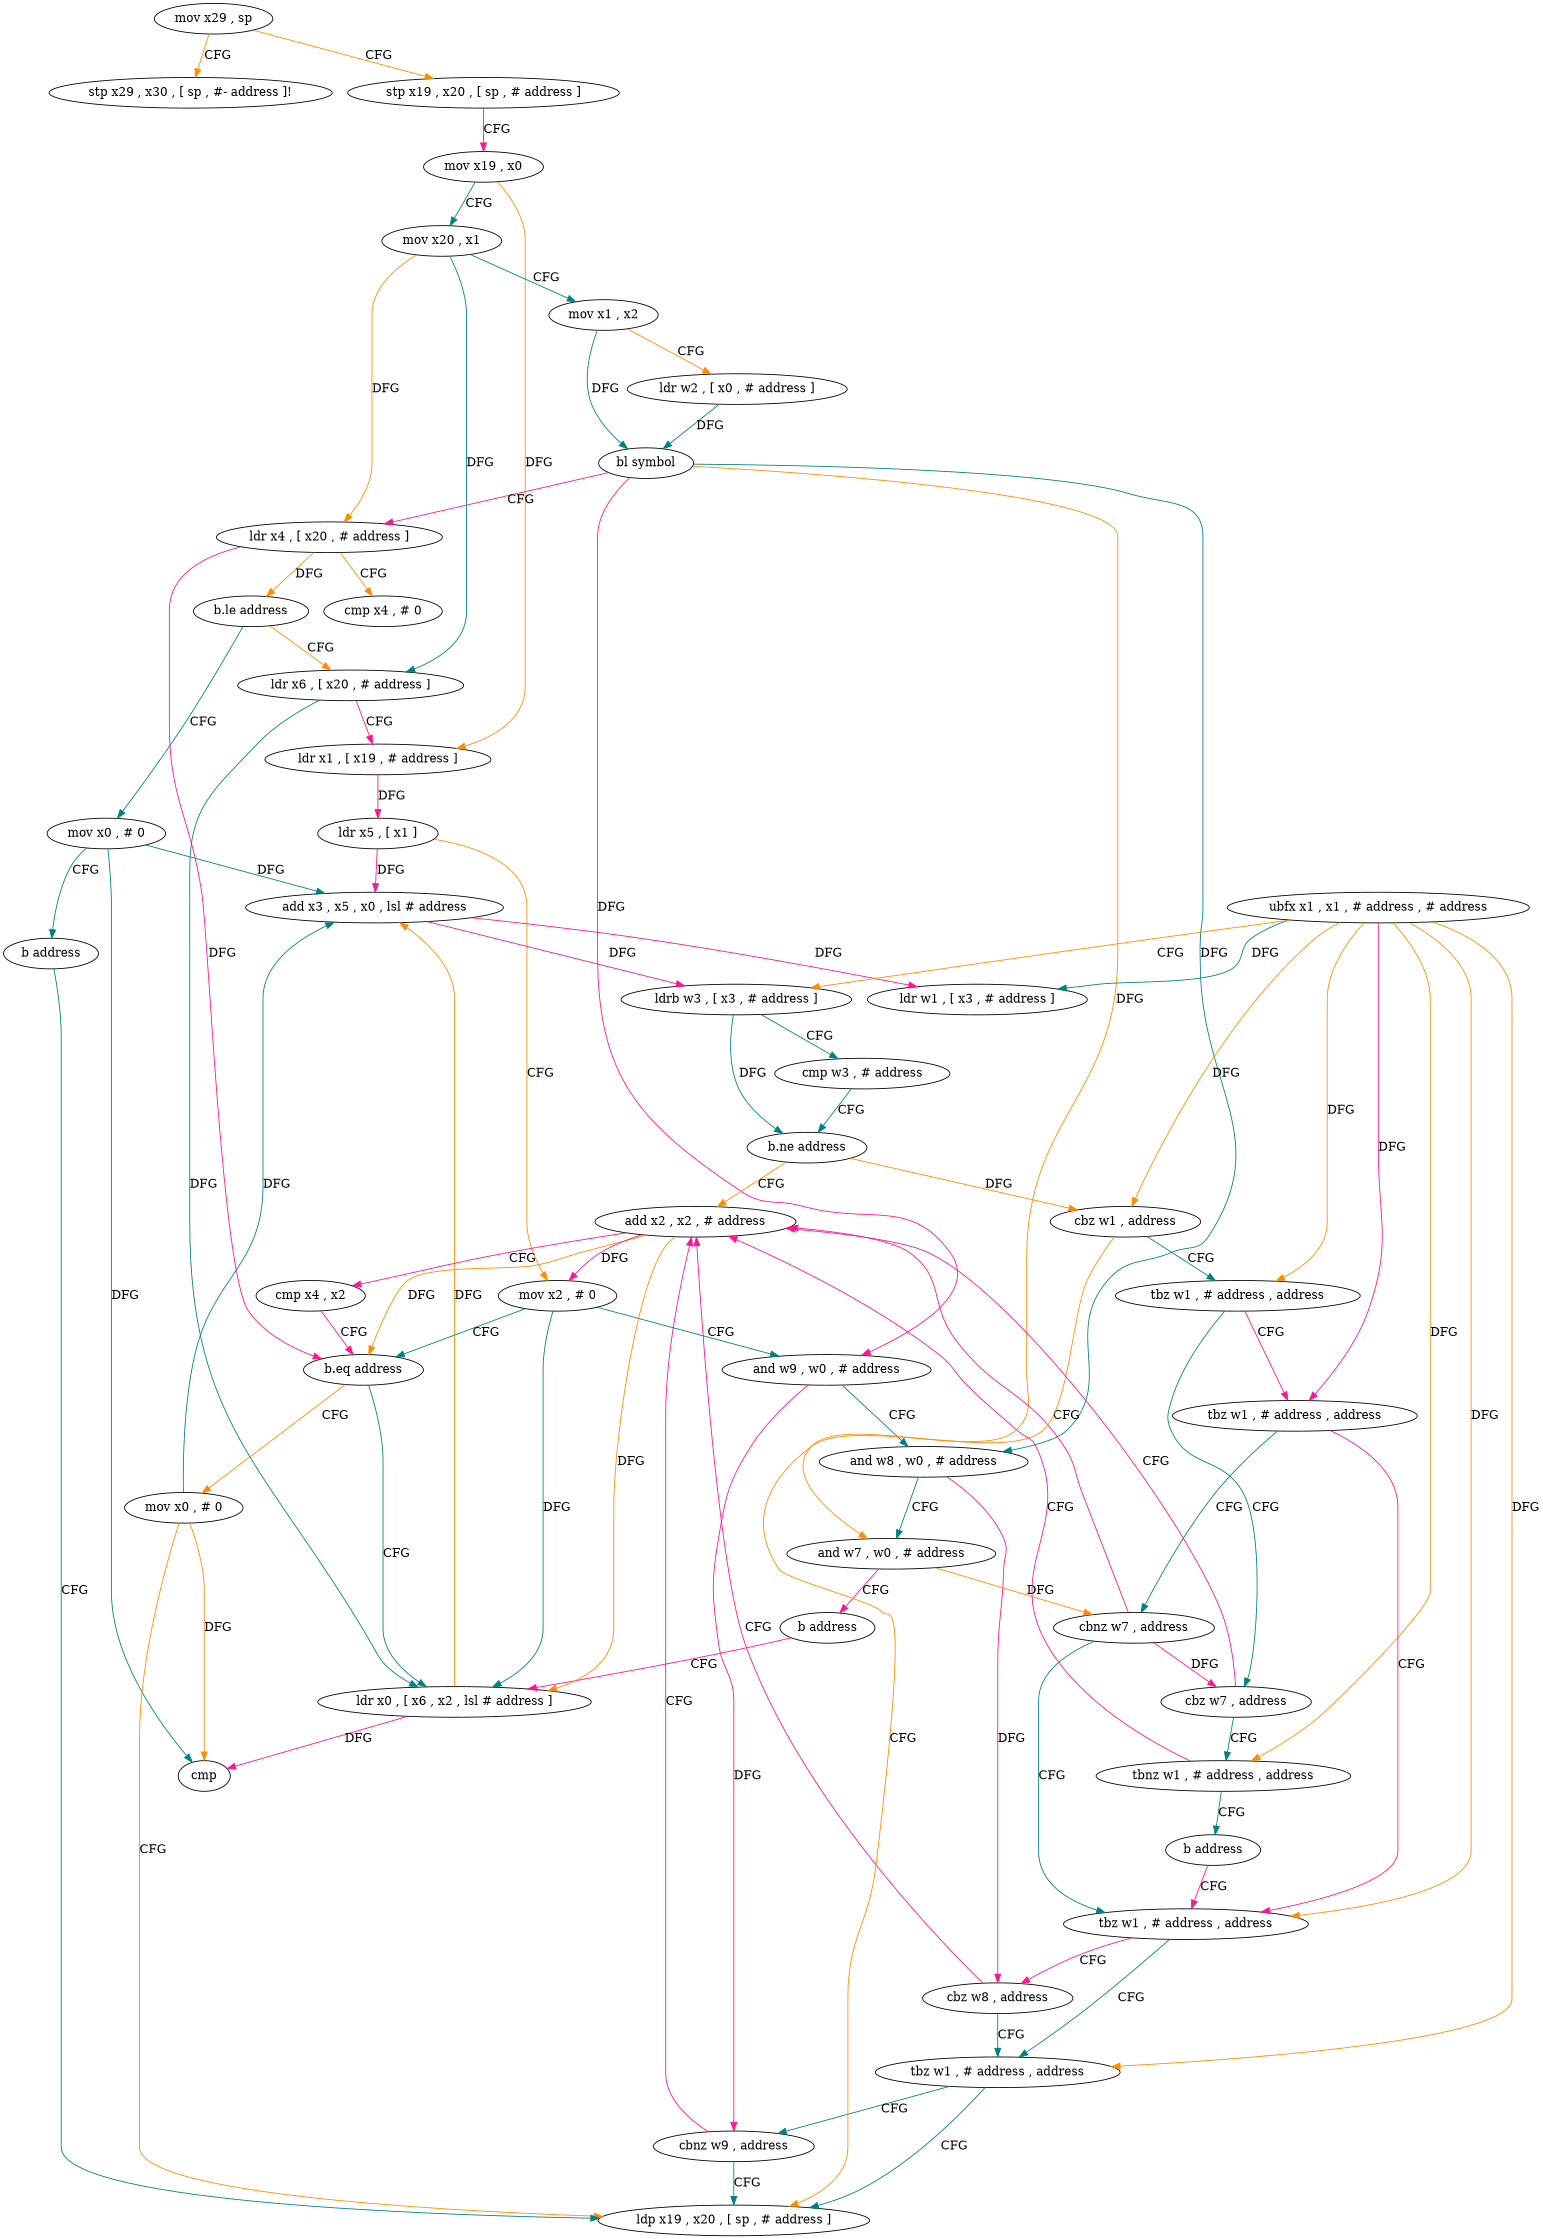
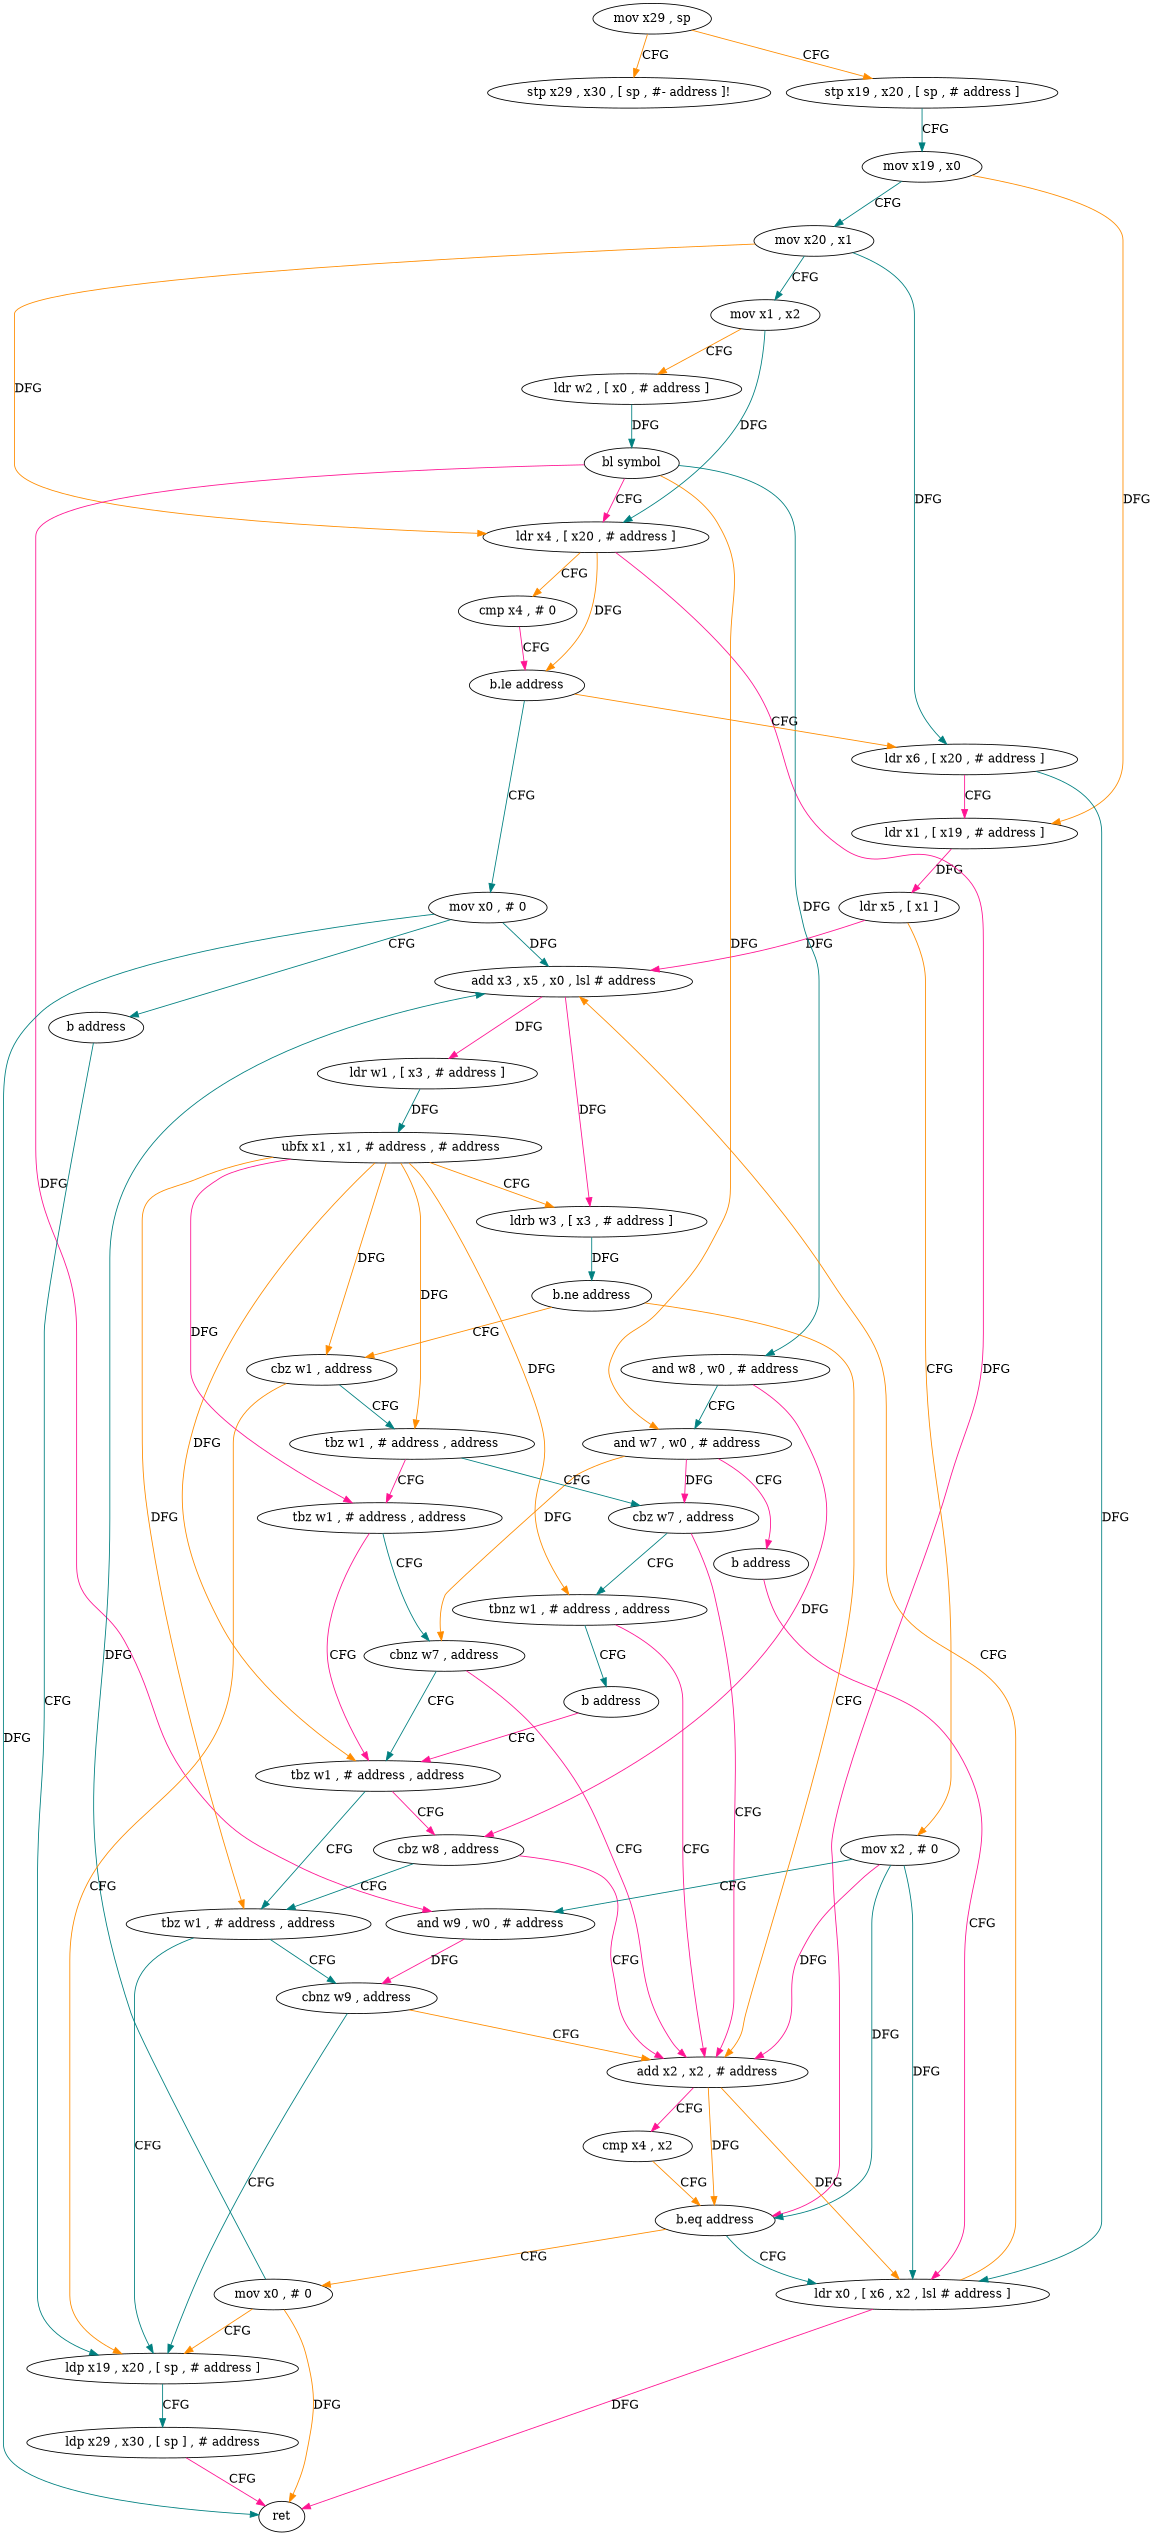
edge "stp x19 , x20 , [ sp , # address ]" -> "mov x19 , x0": color deeppink -> teal
edge "mov x1 , x2" -> "bl symbol": now "mov x1 , x2" -> "ldr x4 , [ x20 , # address ]"
edge "cmp x4 , # 0" -> "b.le address": added, label "CFG"
edge "ubfx x1 , x1 , # address , # address" -> "ldr w1 , [ x3 , # address ]": reversed
node "cmp w3 , # address": removed
edge "b.ne address" -> "cbz w1 , address": label "DFG" -> "CFG"
edge "add x2 , x2 , # address" -> "mov x2 , # 0": reversed
edge "ldr x0 , [ x6 , x2 , lsl # address ]" -> "add x3 , x5 , x0 , lsl # address": label "DFG" -> "CFG"
edge "cmp x4 , x2" -> "b.eq address": color deeppink -> darkorange
edge "mov x2 , # 0" -> "b.eq address": label "CFG" -> "DFG"
edge "and w9 , w0 , # address" -> "and w8 , w0 , # address": removed, label "CFG"
edge "cbnz w7 , address" -> "cbz w7 , address": now "and w7 , w0 , # address" -> "cbz w7 , address"
edge "cbnz w9 , address" -> "add x2 , x2 , # address": color deeppink -> darkorange
node "cmp": label "cmp" -> "ret"
node "ldp x29 , x30 , [ sp ] , # address": added
